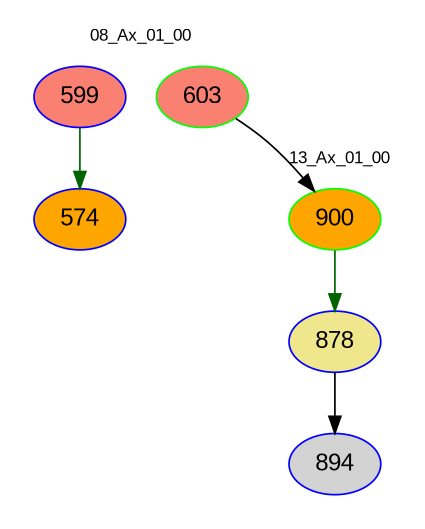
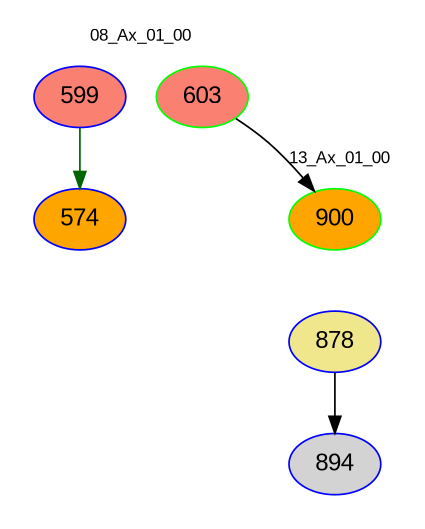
edge "900" -> "878": removed
